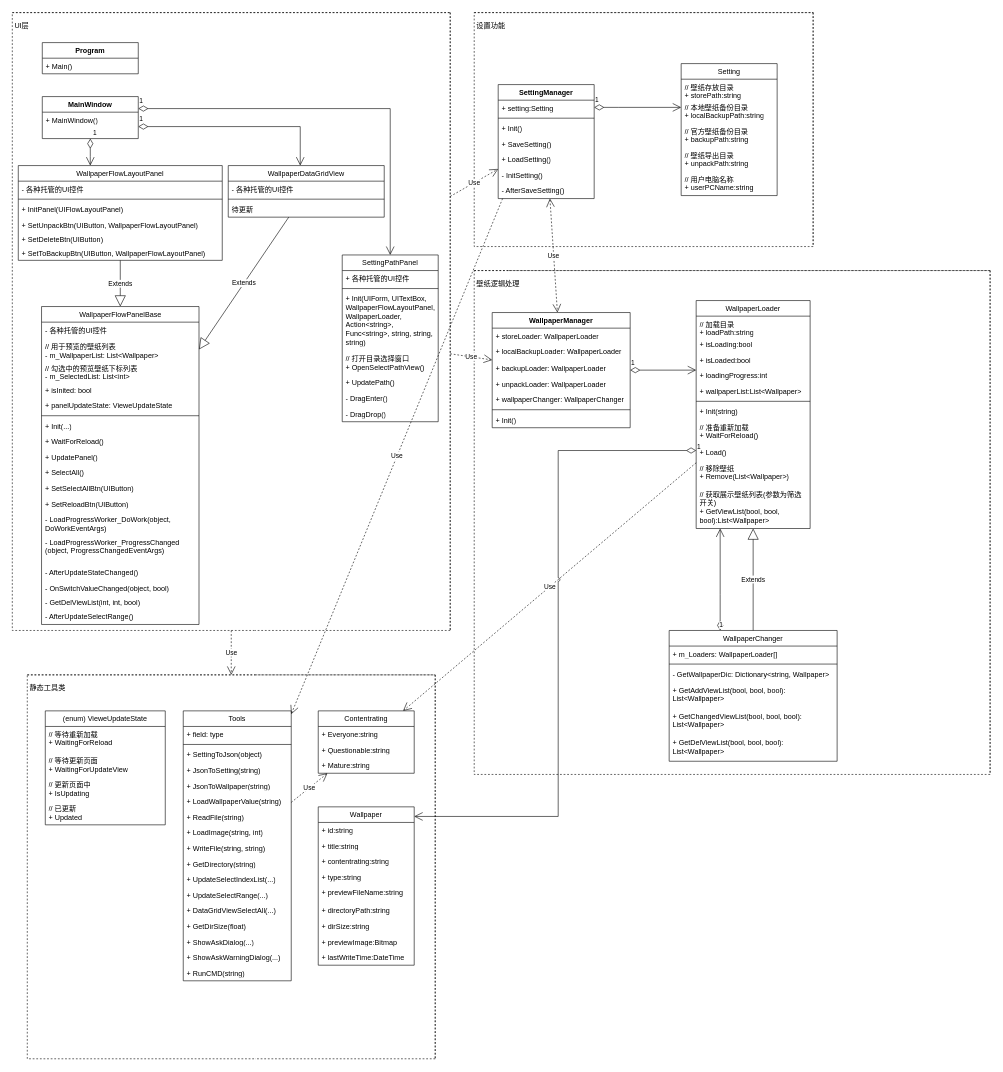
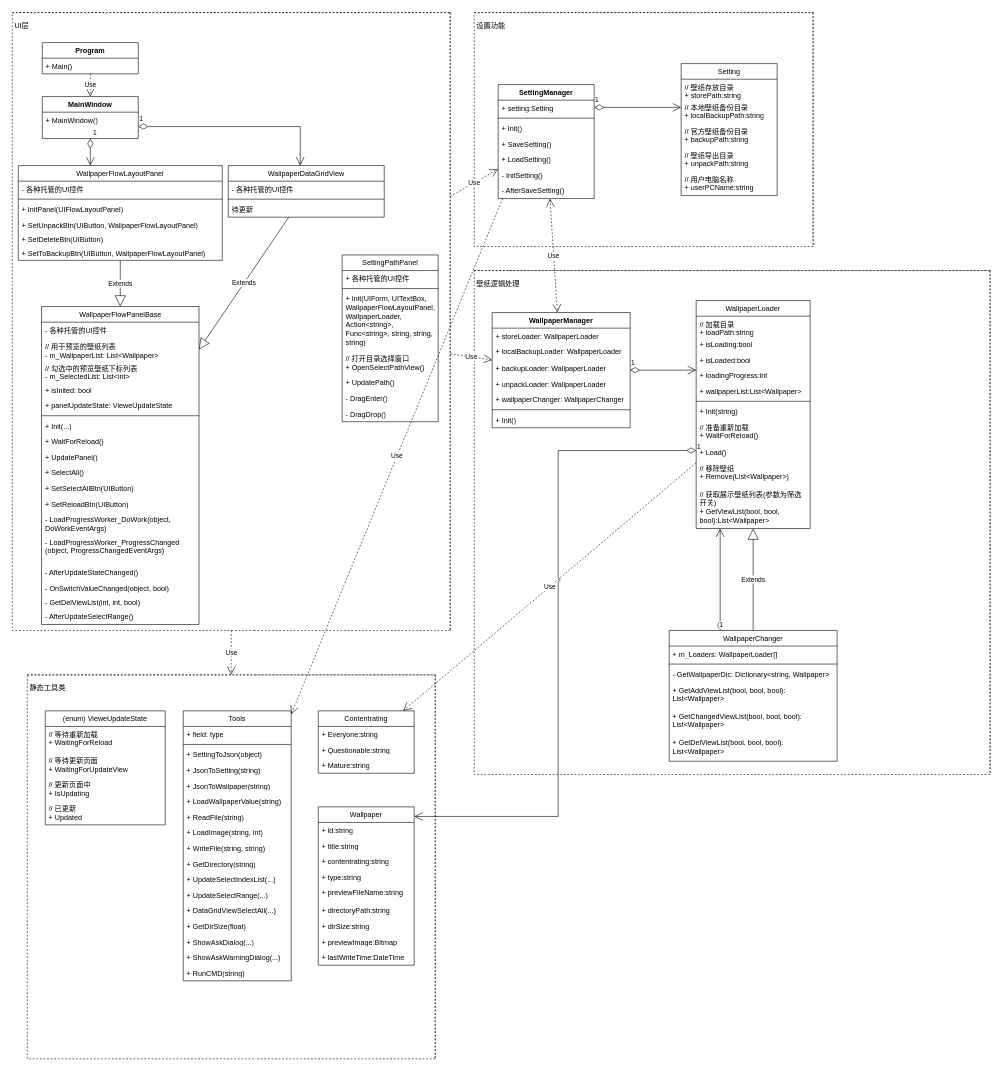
edge "+ Main()" -> "MainWindow": added, label "Use"
edge "MainWindow" -- "SettingPathPanel": removed, label "1"
edge "Tools" -> "Contentrating": removed, label "Use"
